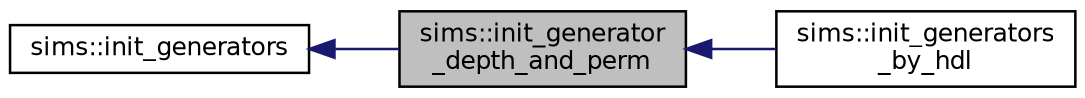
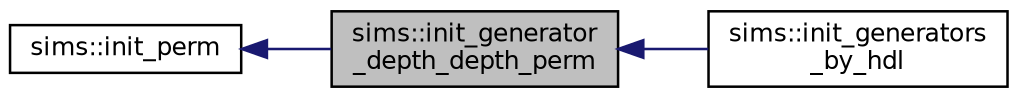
node "sims::init_generators": label "sims::init_generators" -> "sims::init_perm"
node "sims::init_generator _depth_and_perm": label "sims::init_generator _depth_and_perm" -> "sims::init_generator _depth_depth_perm"
